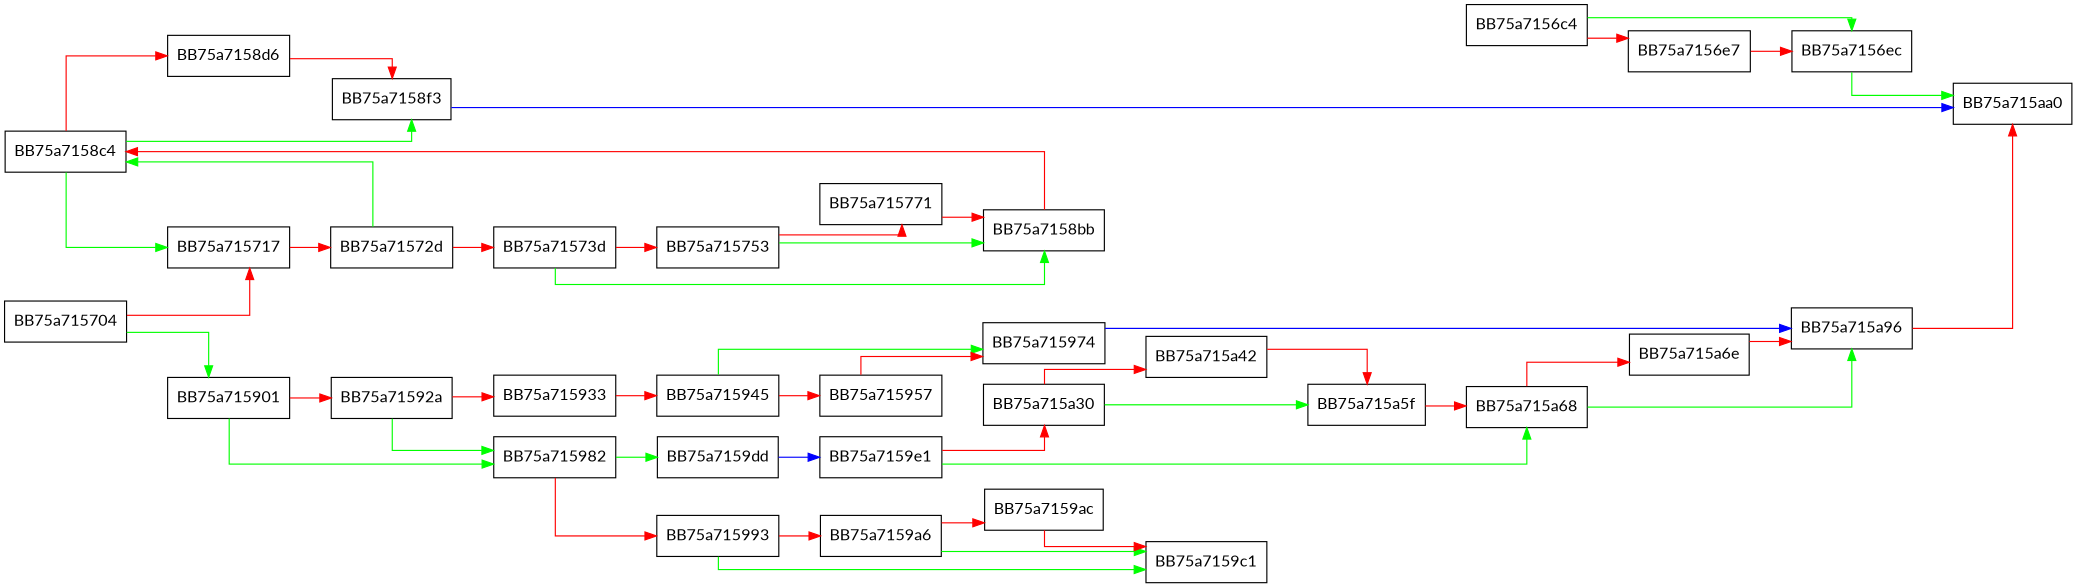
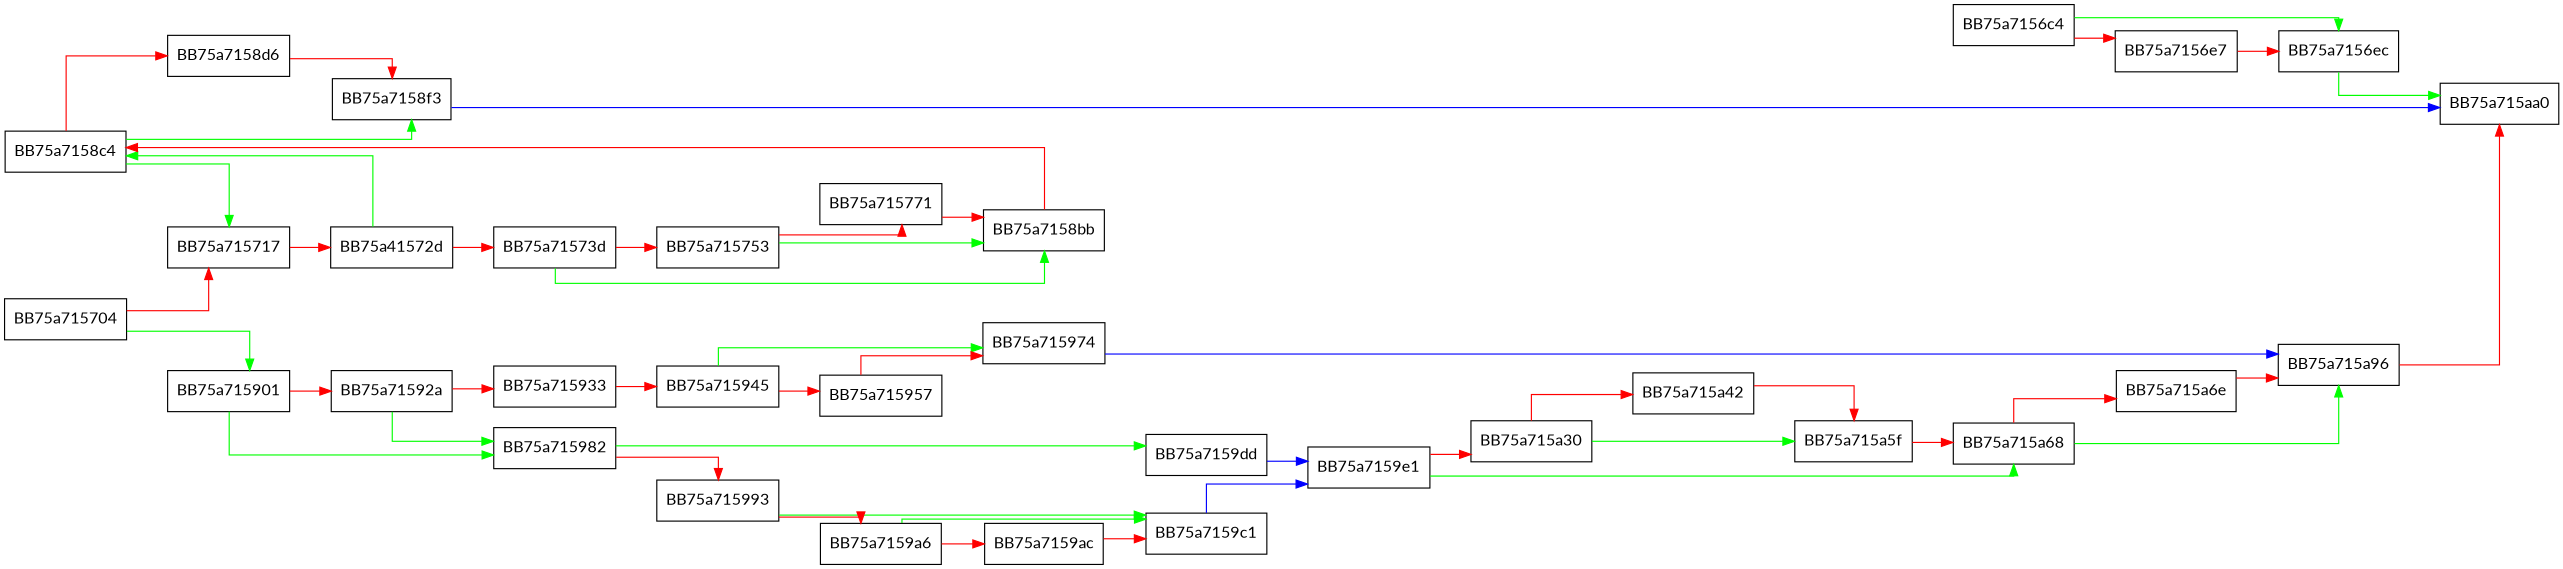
node "BB75a71572d": label "BB75a71572d" -> "BB75a41572d"
edge "BB75a7159c1" -> "BB75a7159e1": added
